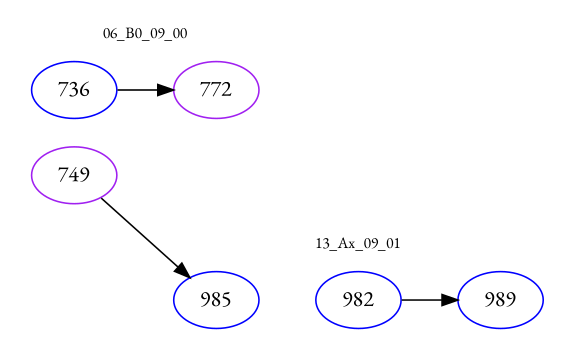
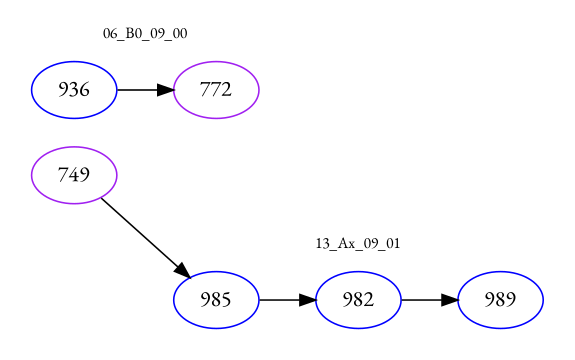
node "736": label "736" -> "936"
edge "985" -> "982": added
